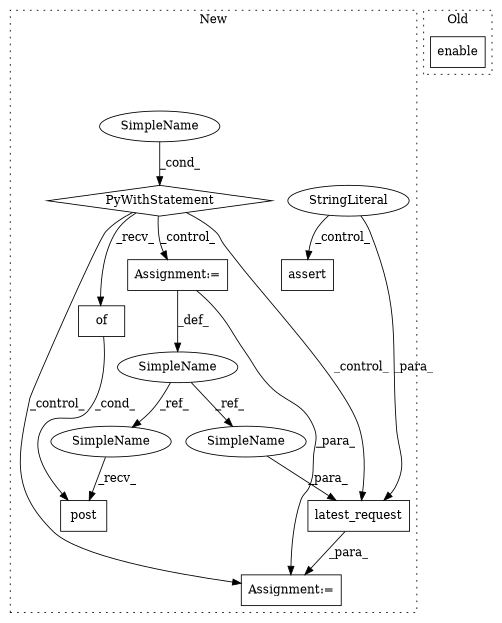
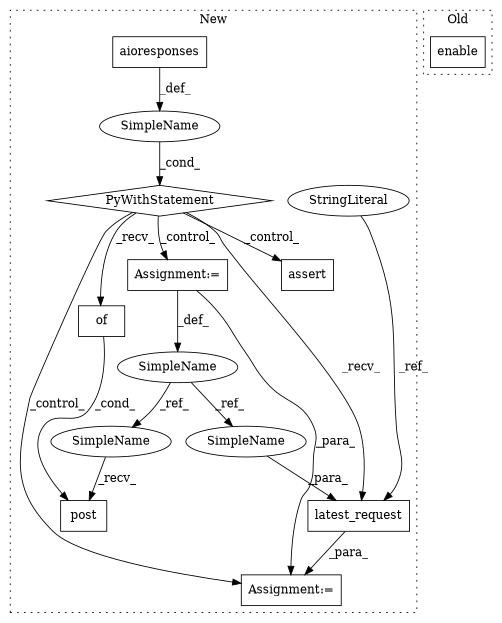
node "aioresponses": added
edge "StringLiteral" -> "assert": now "PyWithStatement" -> "assert"
edge "PyWithStatement" -> "latest_request": label "_control_" -> "_recv_"
edge "StringLiteral" -> "latest_request": label "_para_" -> "_ref_"
